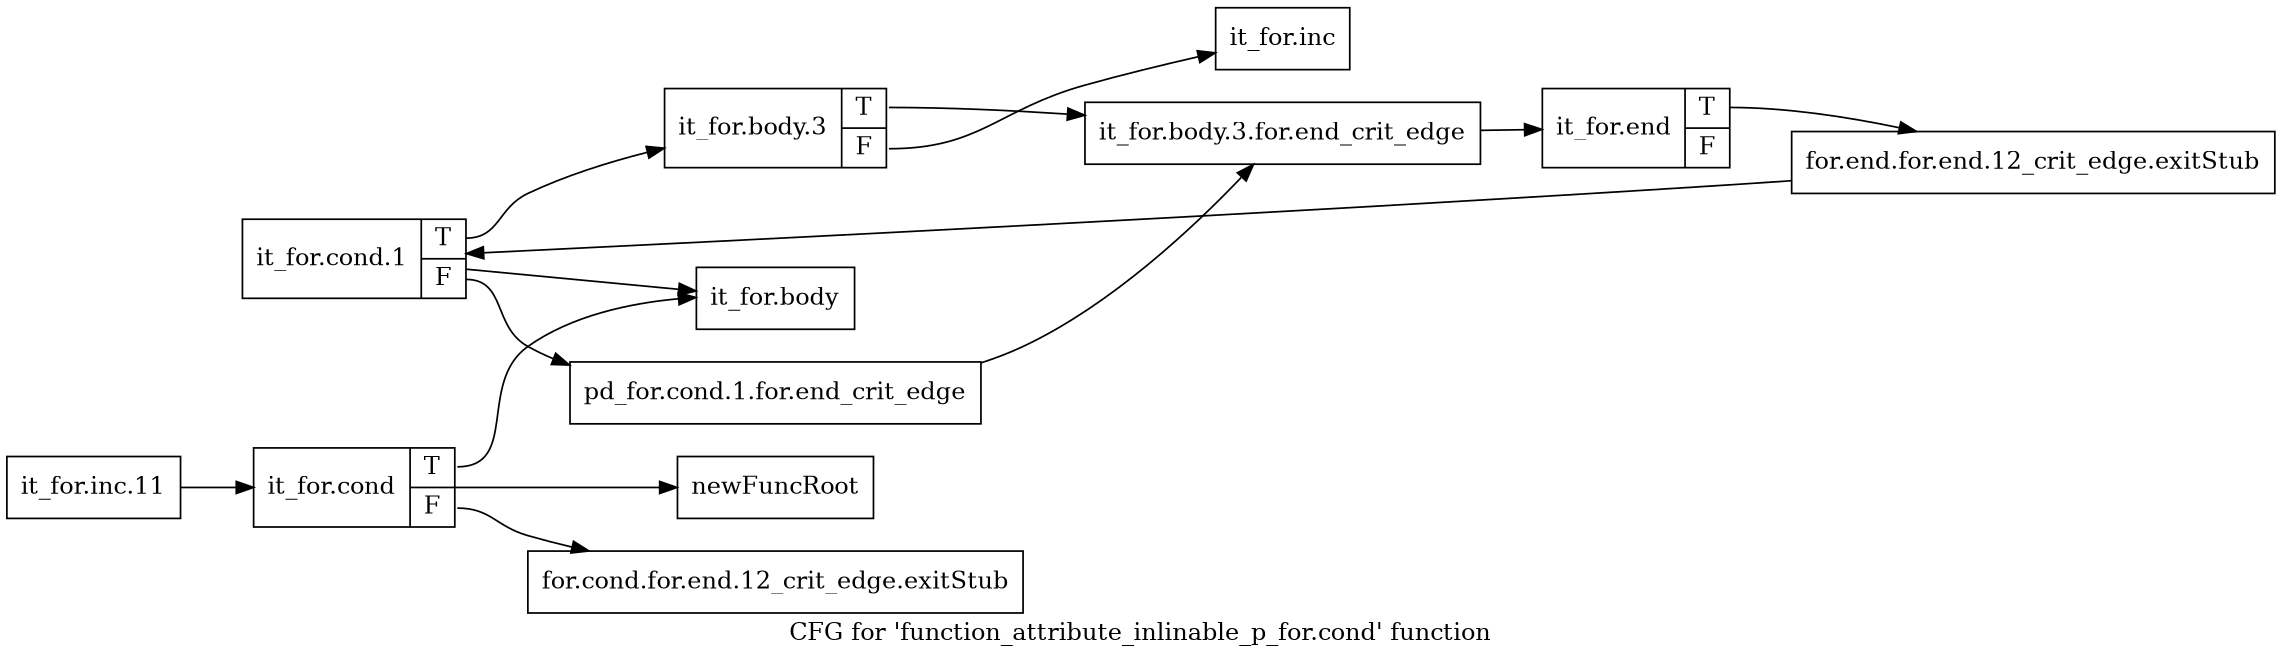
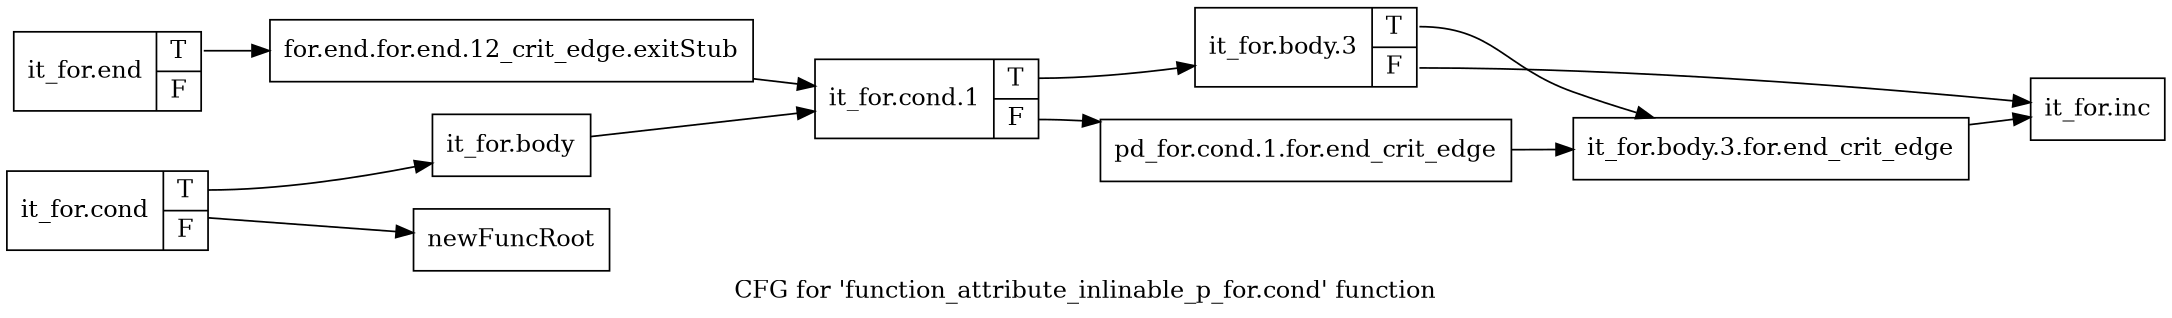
edge "it_for.body.3.for.end_crit_edge" -> "it_for.end": now "it_for.body.3.for.end_crit_edge" -> "it_for.inc"
edge "it_for.cond.1" -> "it_for.body": reversed
node "it_for.inc.11": removed
node "for.cond.for.end.12_crit_edge.exitStub": removed
